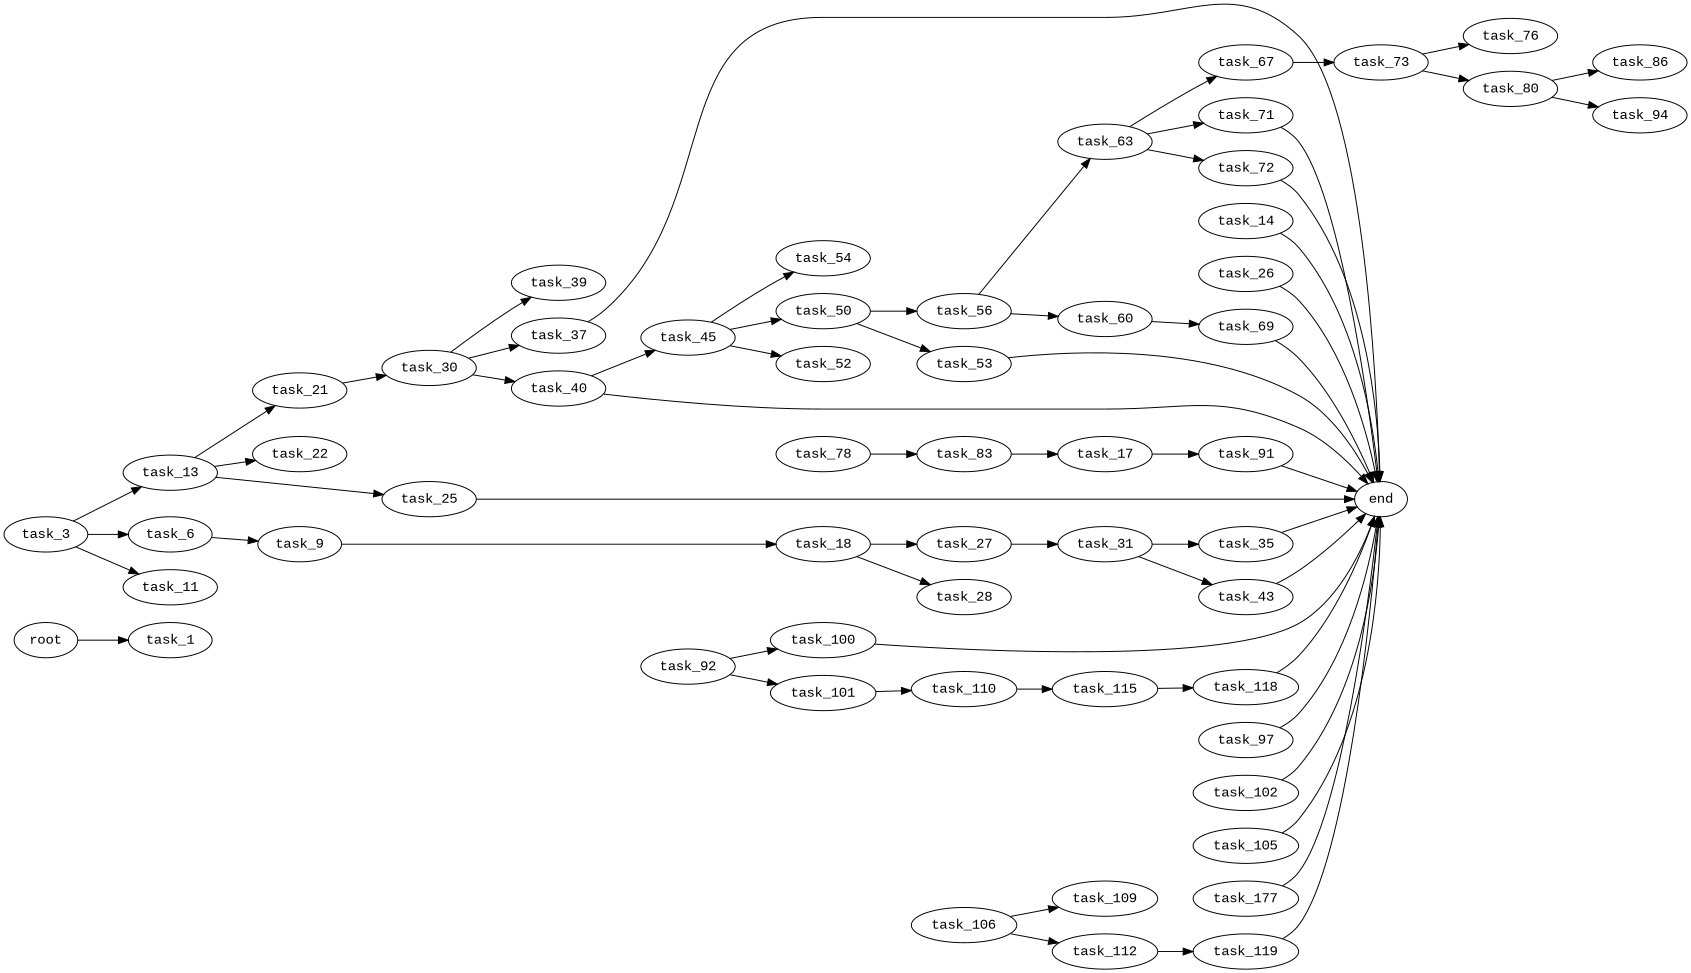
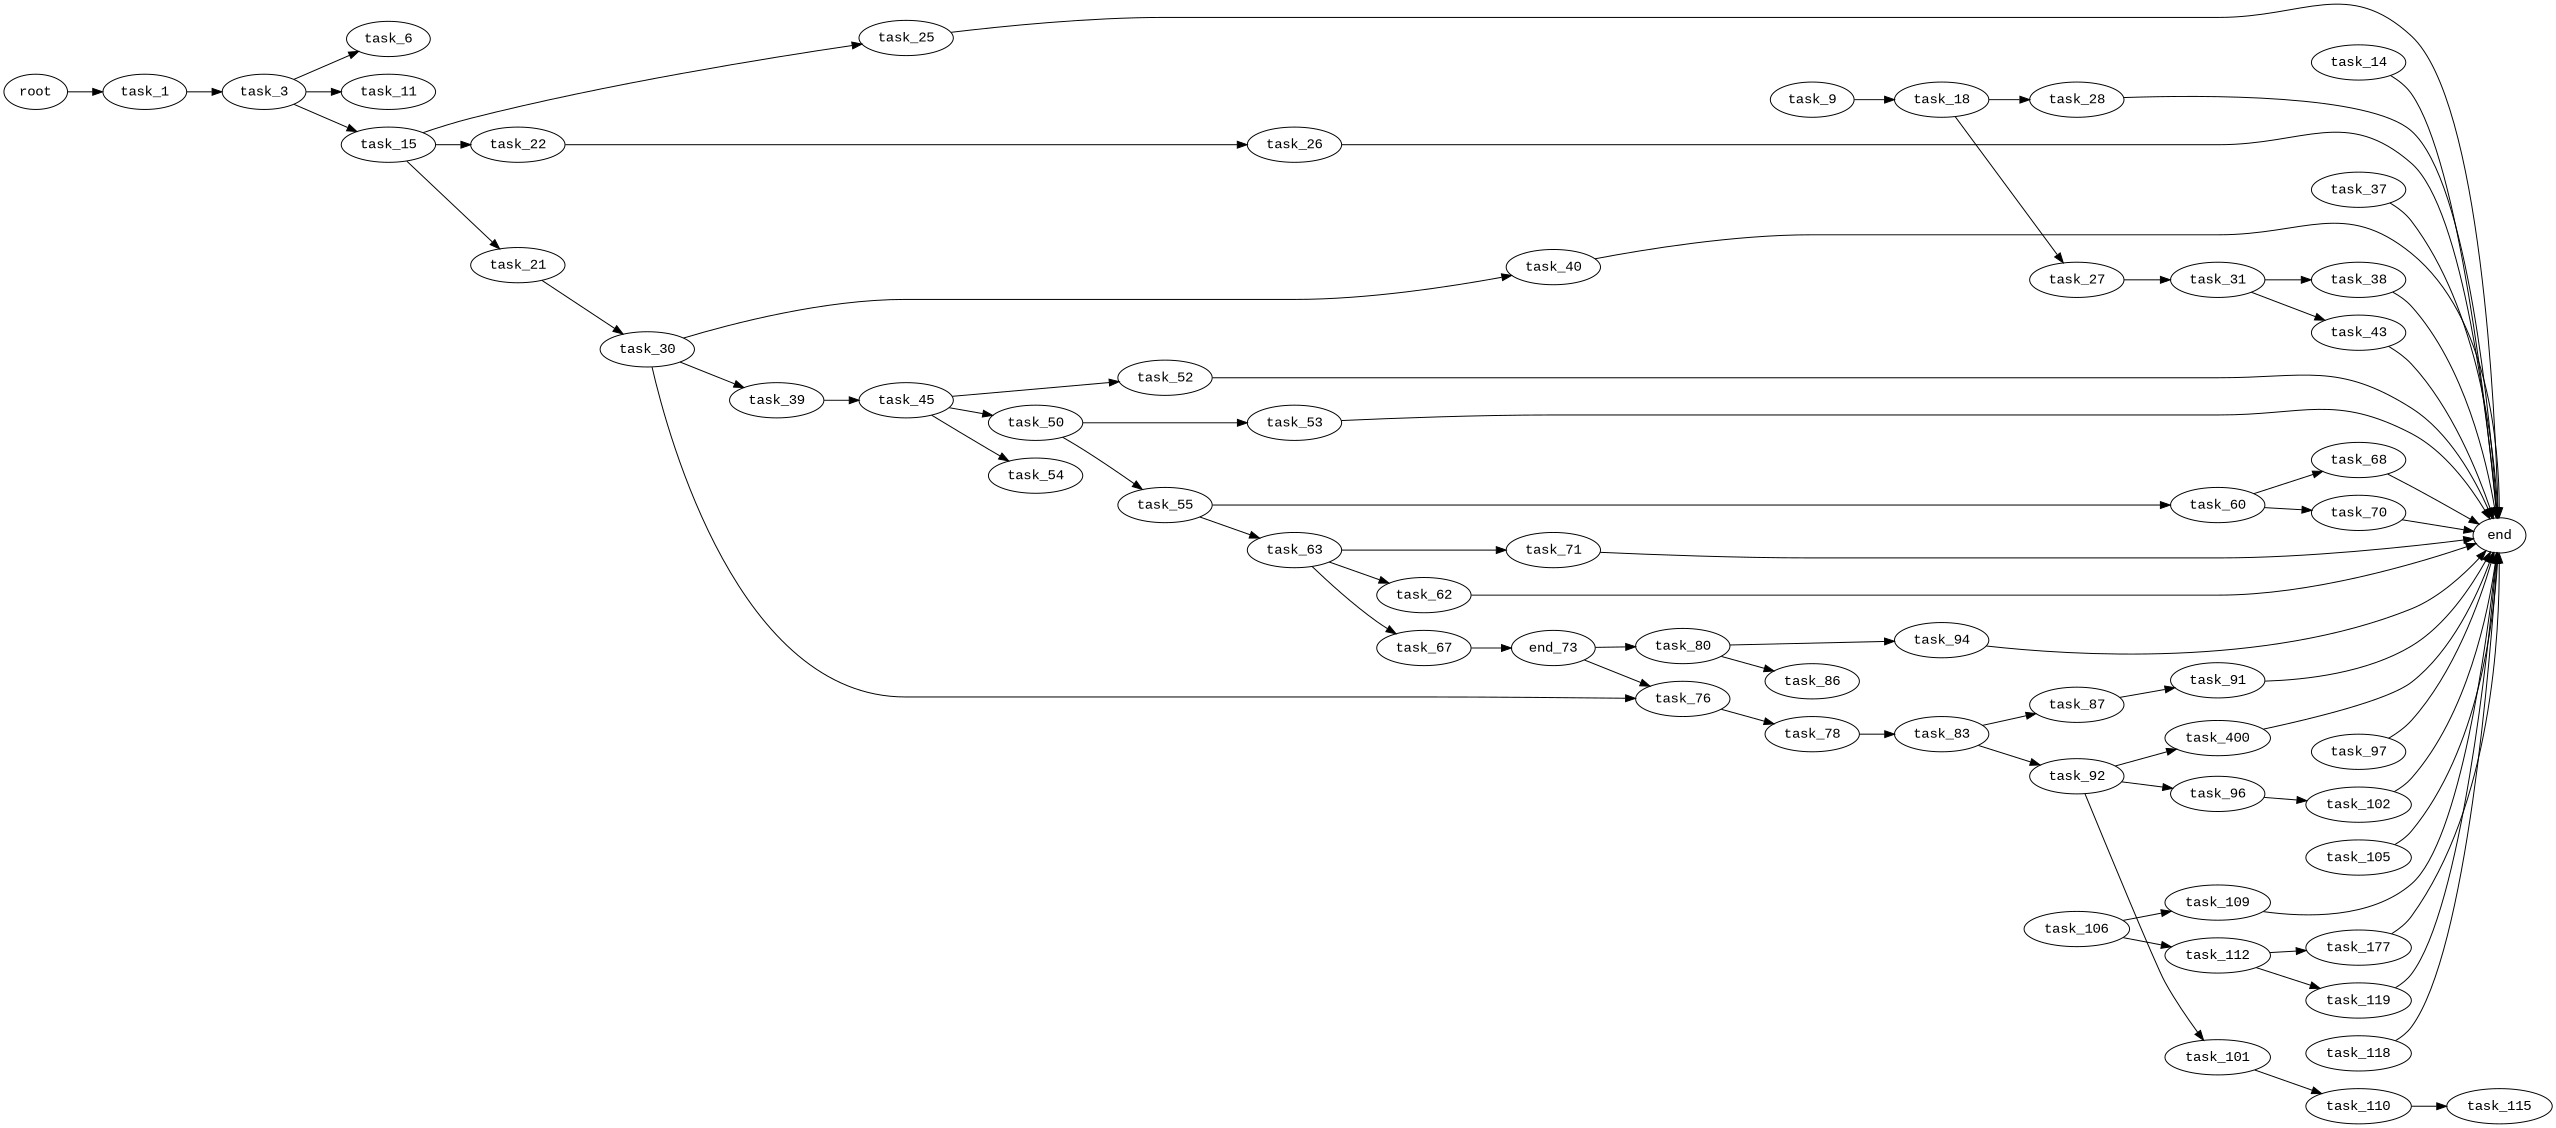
node "task_73": label "task_73" -> "end_73"
edge "task_1" -> "task_3": added
edge "task_22" -> "task_26": added
edge "task_28" -> "end": added
node "task_72": label "task_72" -> "task_62"
node "task_56": label "task_56" -> "task_55"
node "task_69": label "task_69" -> "task_68"
edge "task_30" -> "task_37": now "task_30" -> "task_76"
edge "task_40" -> "task_45": now "task_39" -> "task_45"
edge "task_52" -> "end": added
node "task_17": label "task_17" -> "task_87"
node "task_13": label "task_13" -> "task_15"
node "task_70": added
edge "task_6" -> "task_9": removed
node "task_35": label "task_35" -> "task_38"
node "task_100": label "task_100" -> "task_400"
edge "task_94" -> "end": added
edge "task_115" -> "task_118": removed
edge "task_76" -> "task_78": added
edge "task_83" -> "task_92": added
node "task_96": added
edge "task_109" -> "end": added
edge "task_112" -> "task_177": added
